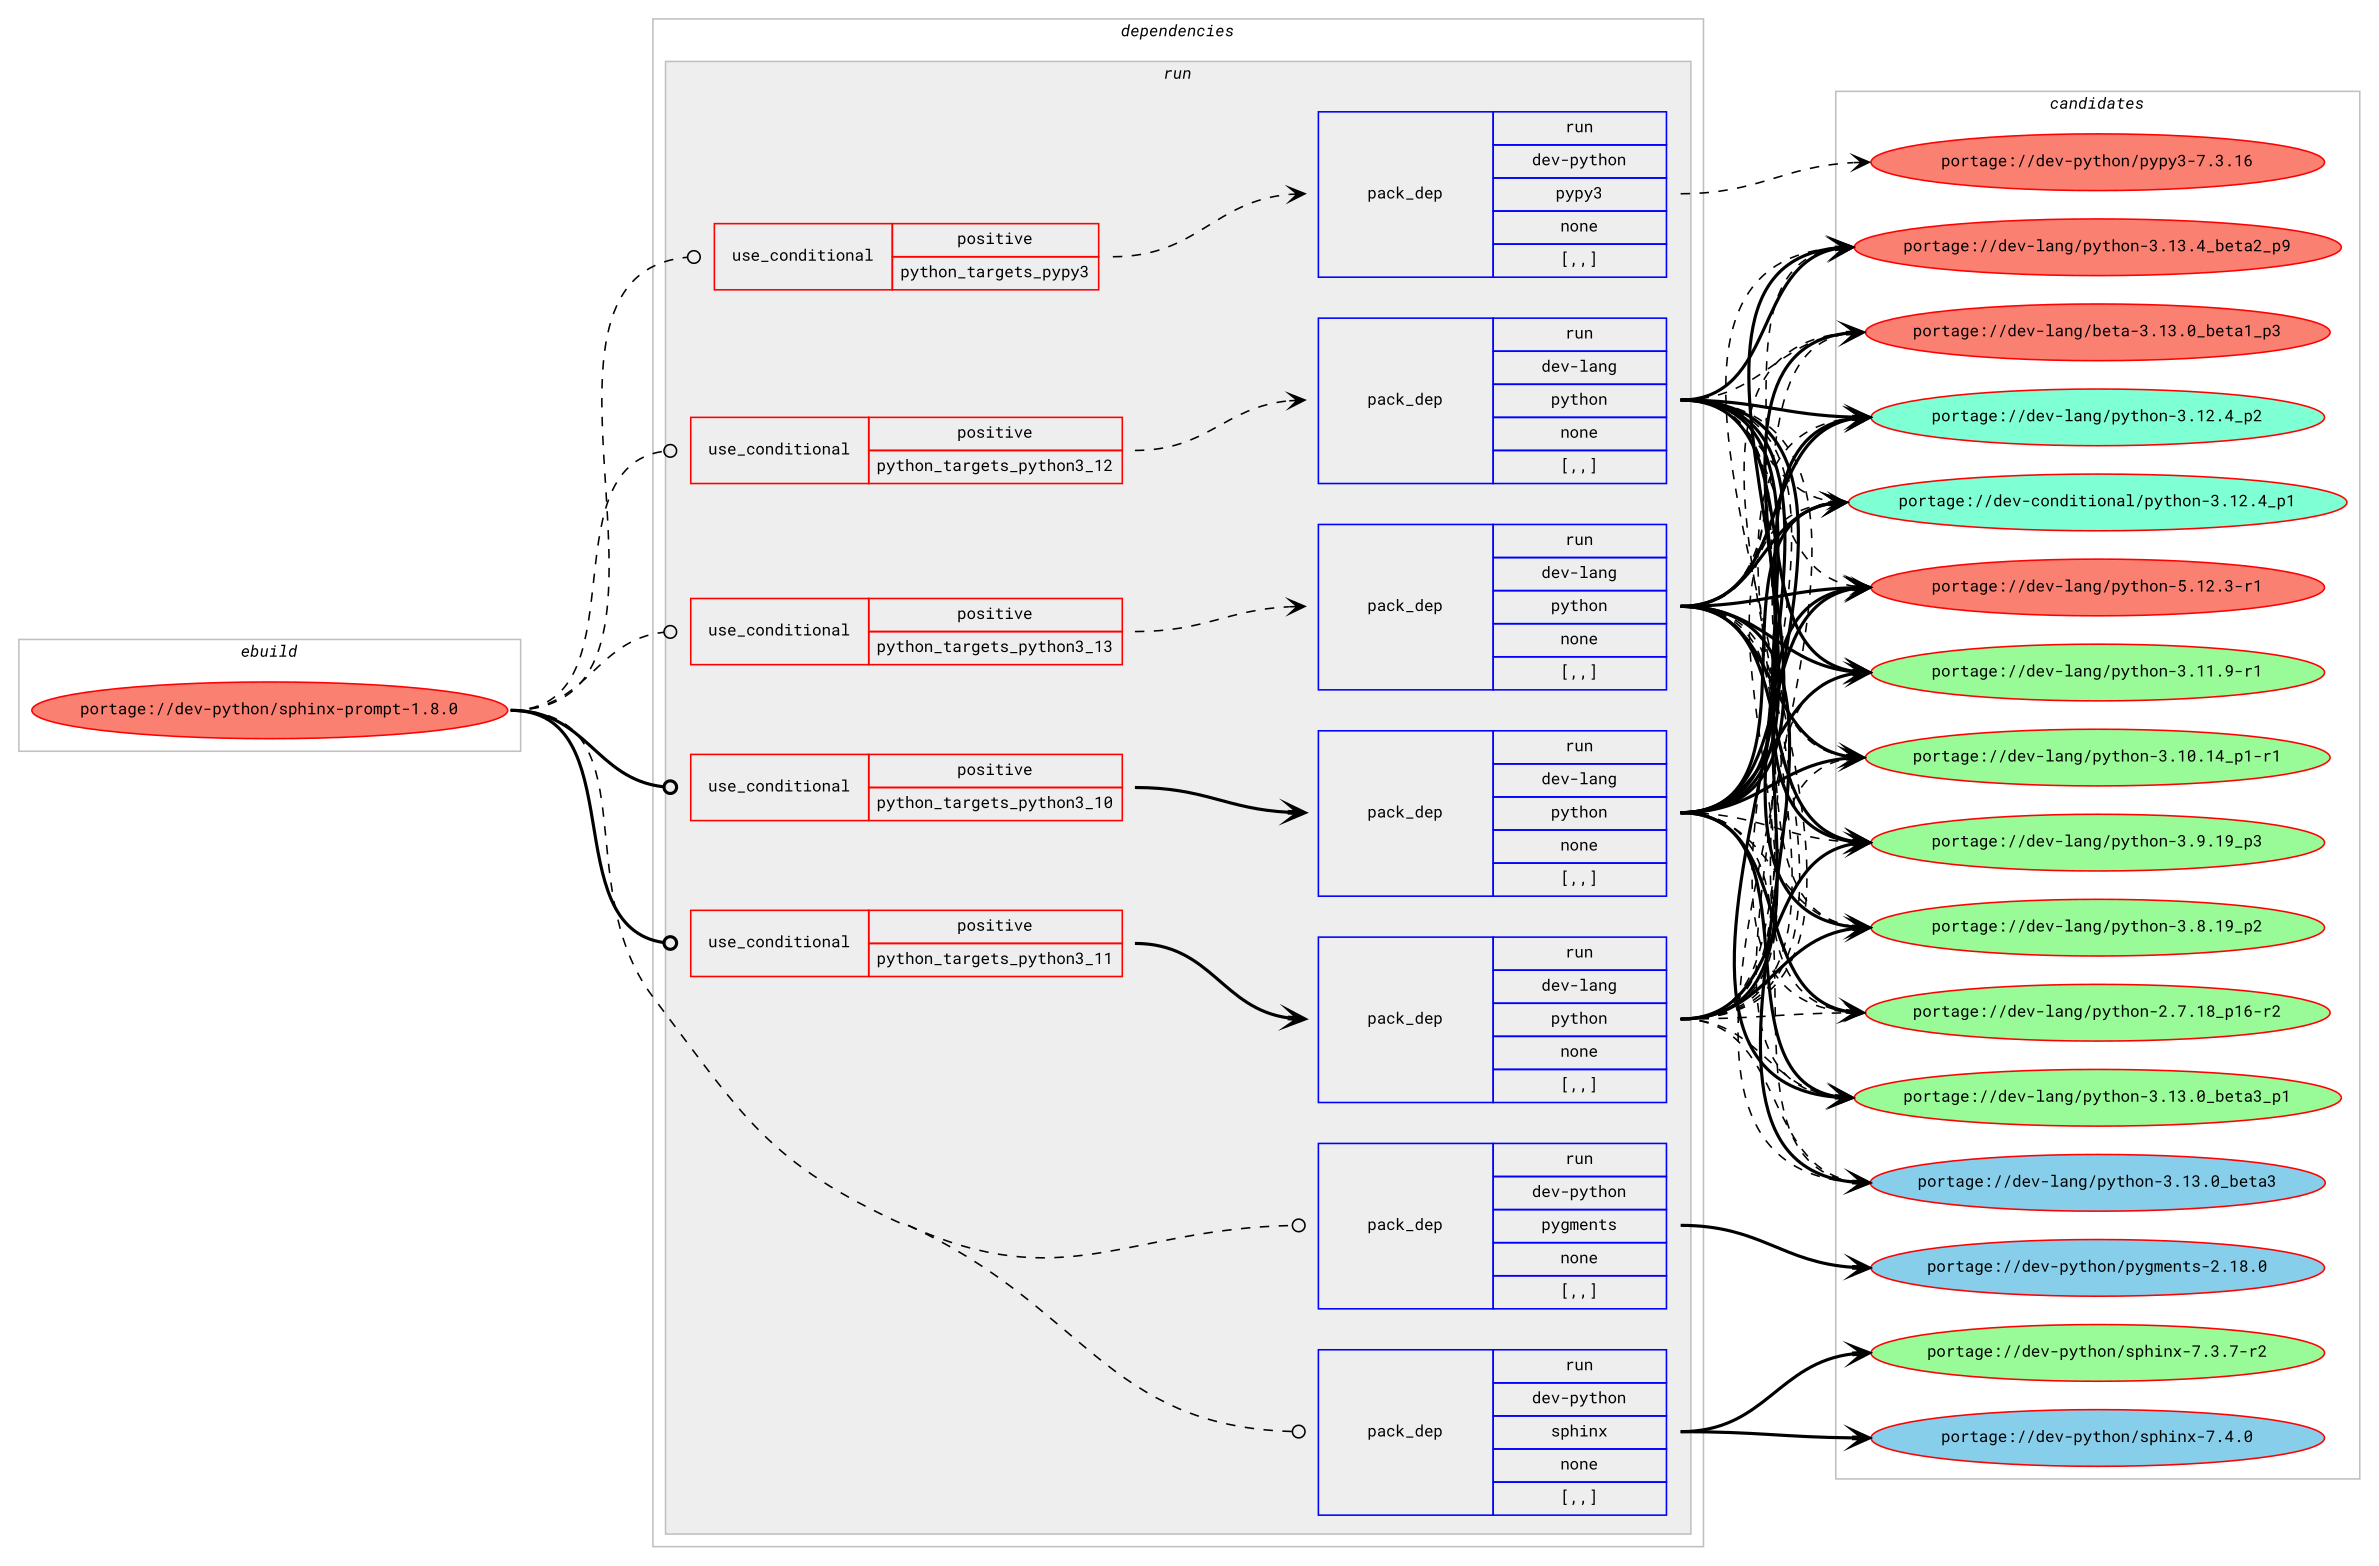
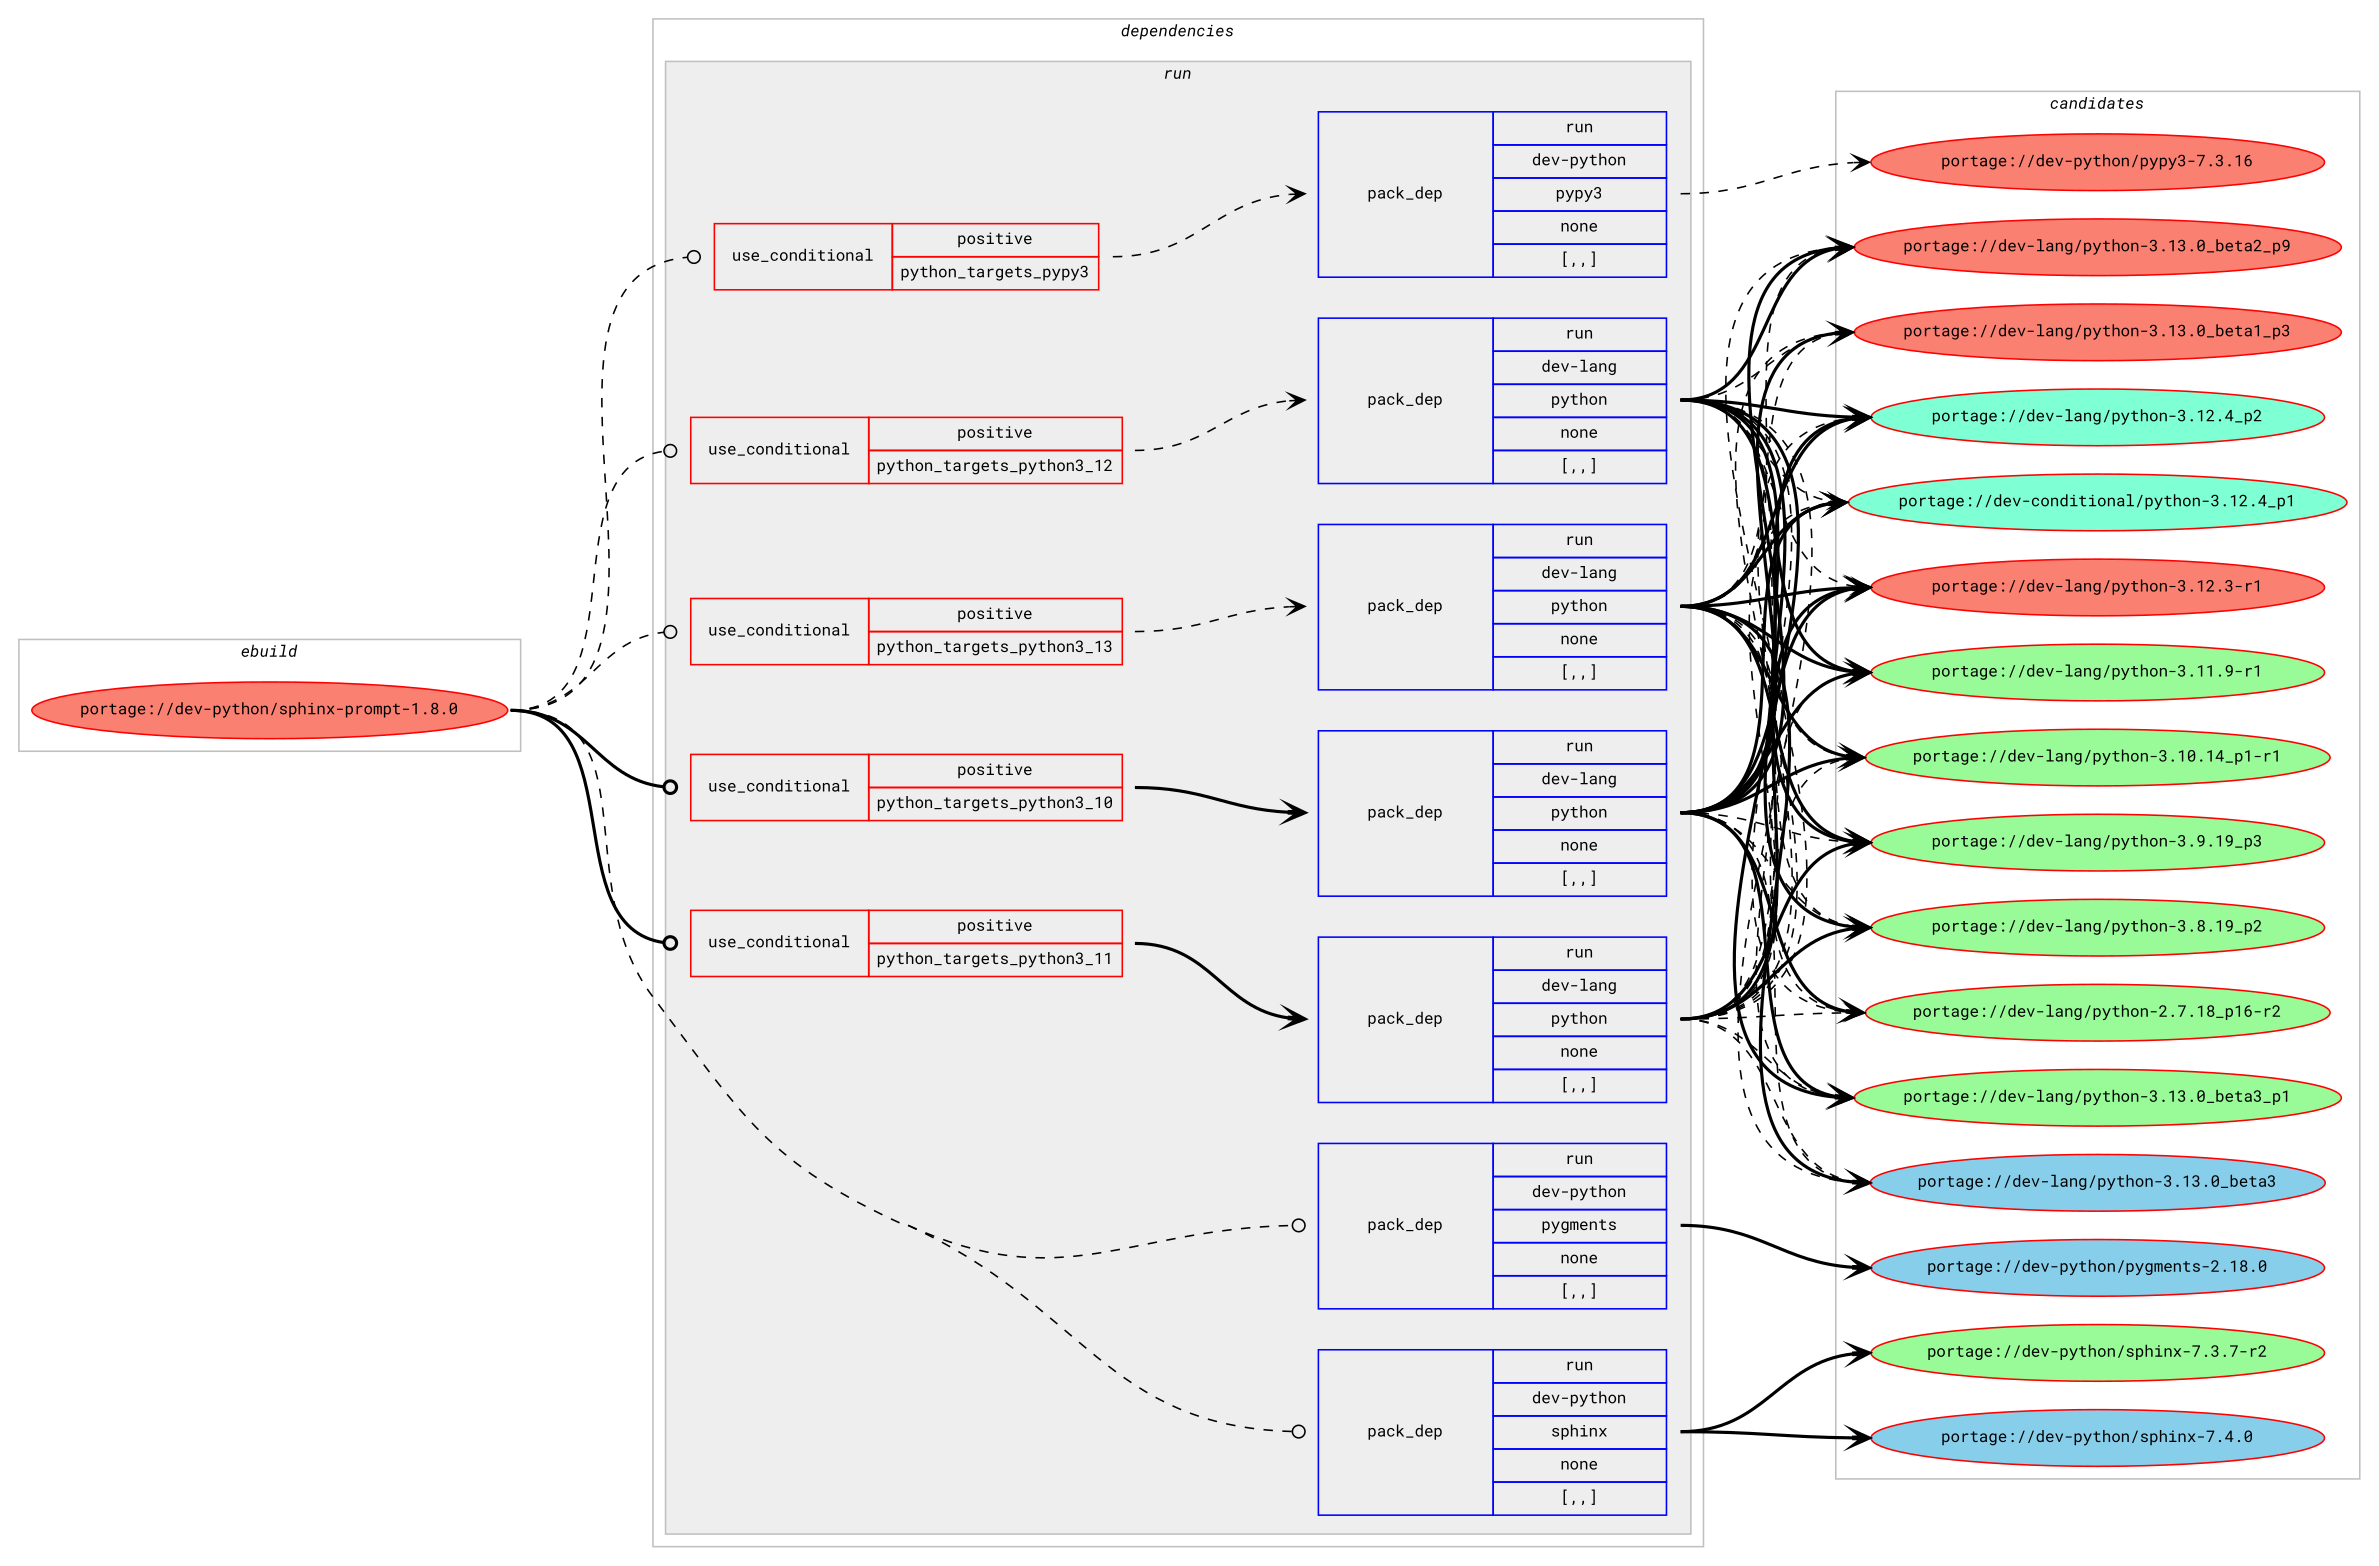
node "portage://dev-lang/python-3.13.4_beta2_p9": label "portage://dev-lang/python-3.13.4_beta2_p9" -> "portage://dev-lang/python-3.13.0_beta2_p9"
node "portage://dev-lang/beta-3.13.0_beta1_p3": label "portage://dev-lang/beta-3.13.0_beta1_p3" -> "portage://dev-lang/python-3.13.0_beta1_p3"
node "portage://dev-lang/python-5.12.3-r1": label "portage://dev-lang/python-5.12.3-r1" -> "portage://dev-lang/python-3.12.3-r1"
